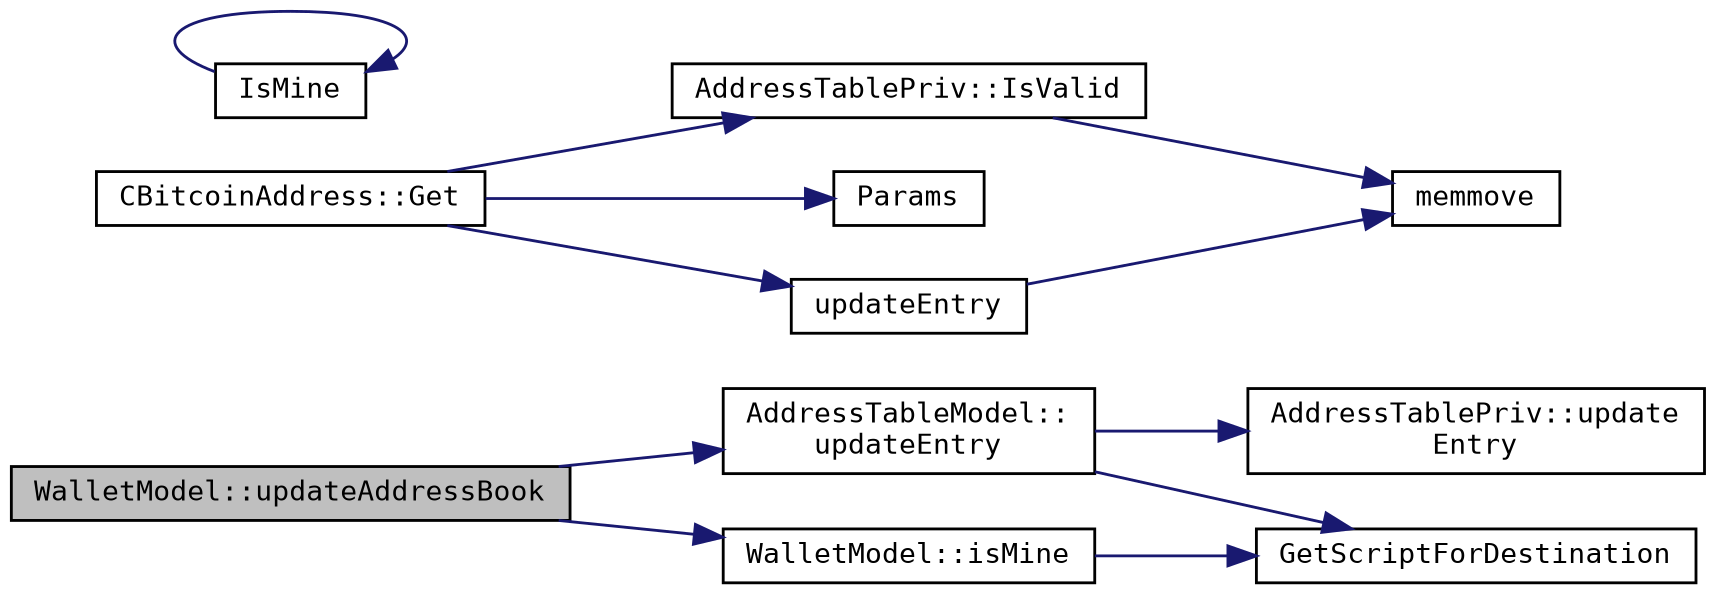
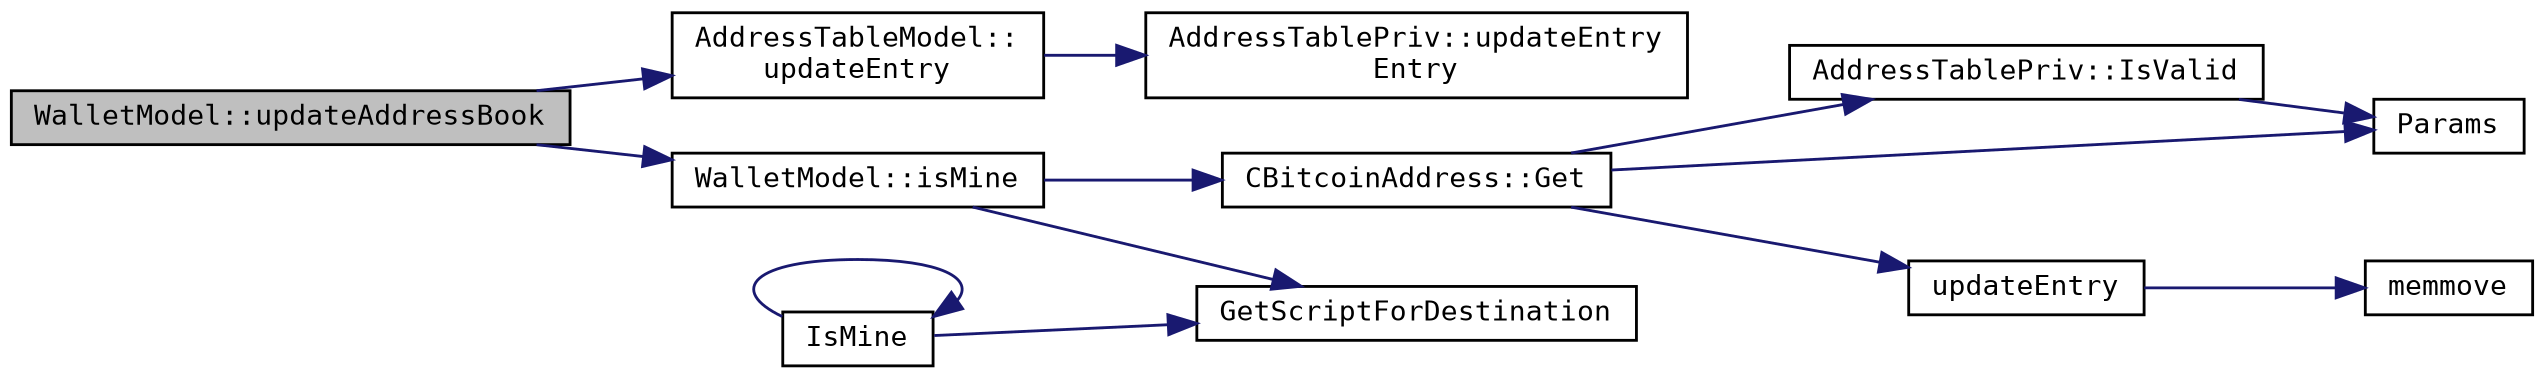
edge "AddressTablePriv::IsValid" -> "memmove": now "AddressTablePriv::IsValid" -> "Params"
edge "WalletModel::isMine" -> "CBitcoinAddress::Get": added
node "AddressTablePriv::update Entry": label "AddressTablePriv::update Entry" -> "AddressTablePriv::updateEntry Entry"
edge "AddressTableModel:: updateEntry" -> "GetScriptForDestination": now "IsMine" -> "GetScriptForDestination"
